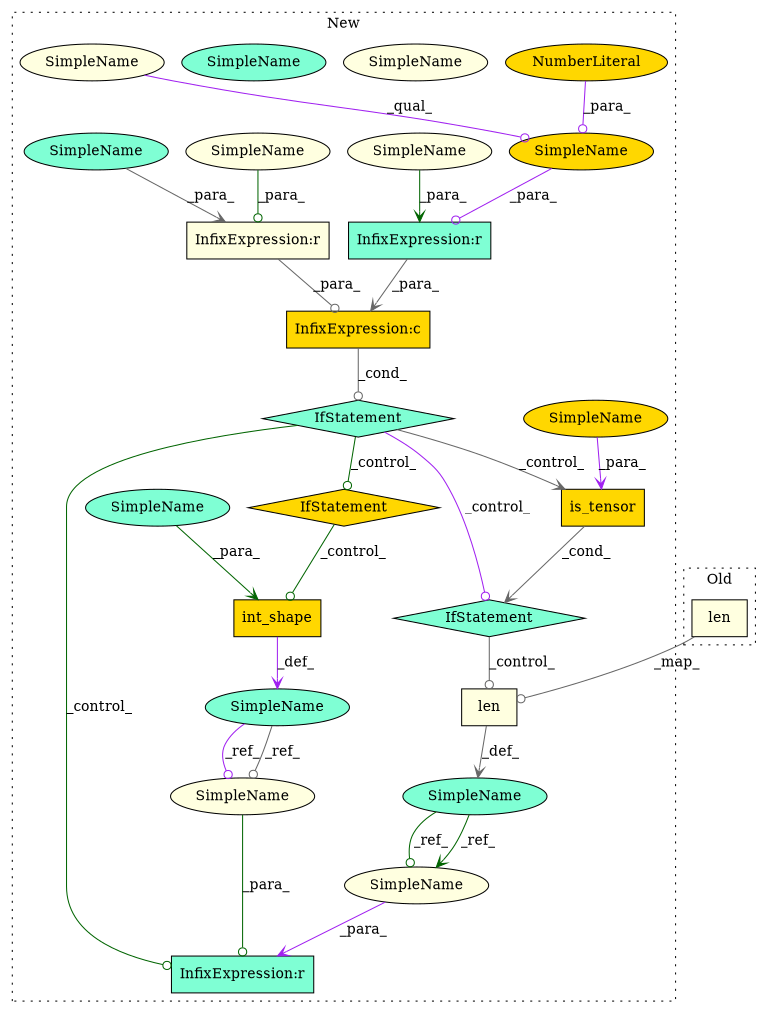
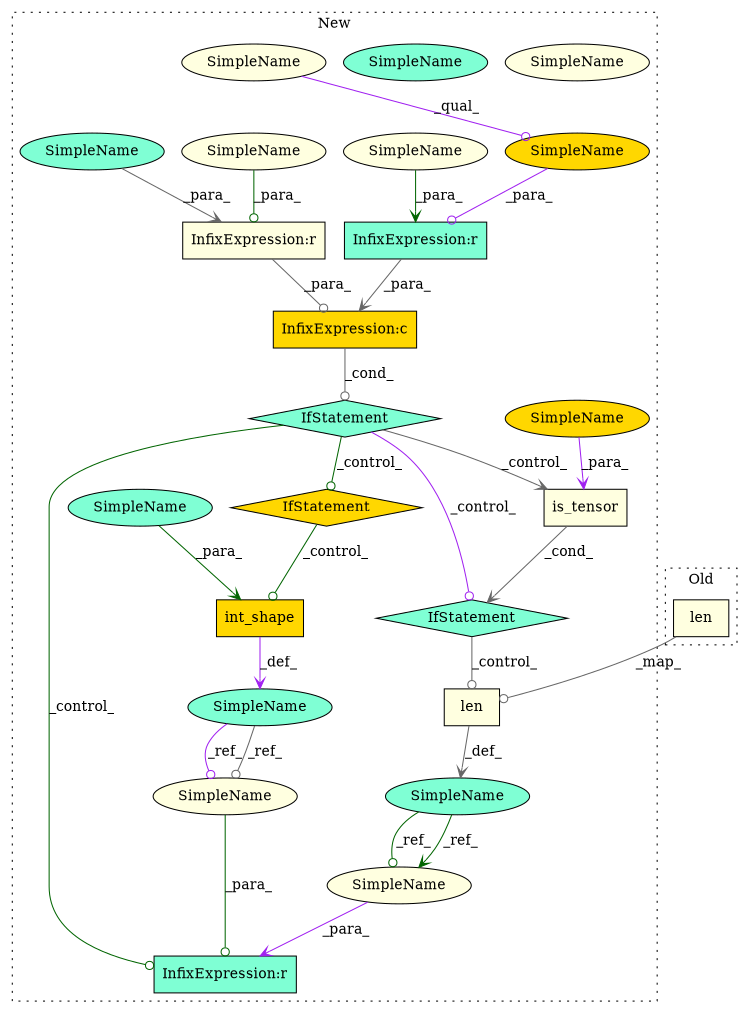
node "NumberLiteral": removed
node "is_tensor": fillcolor gold -> lightyellow
